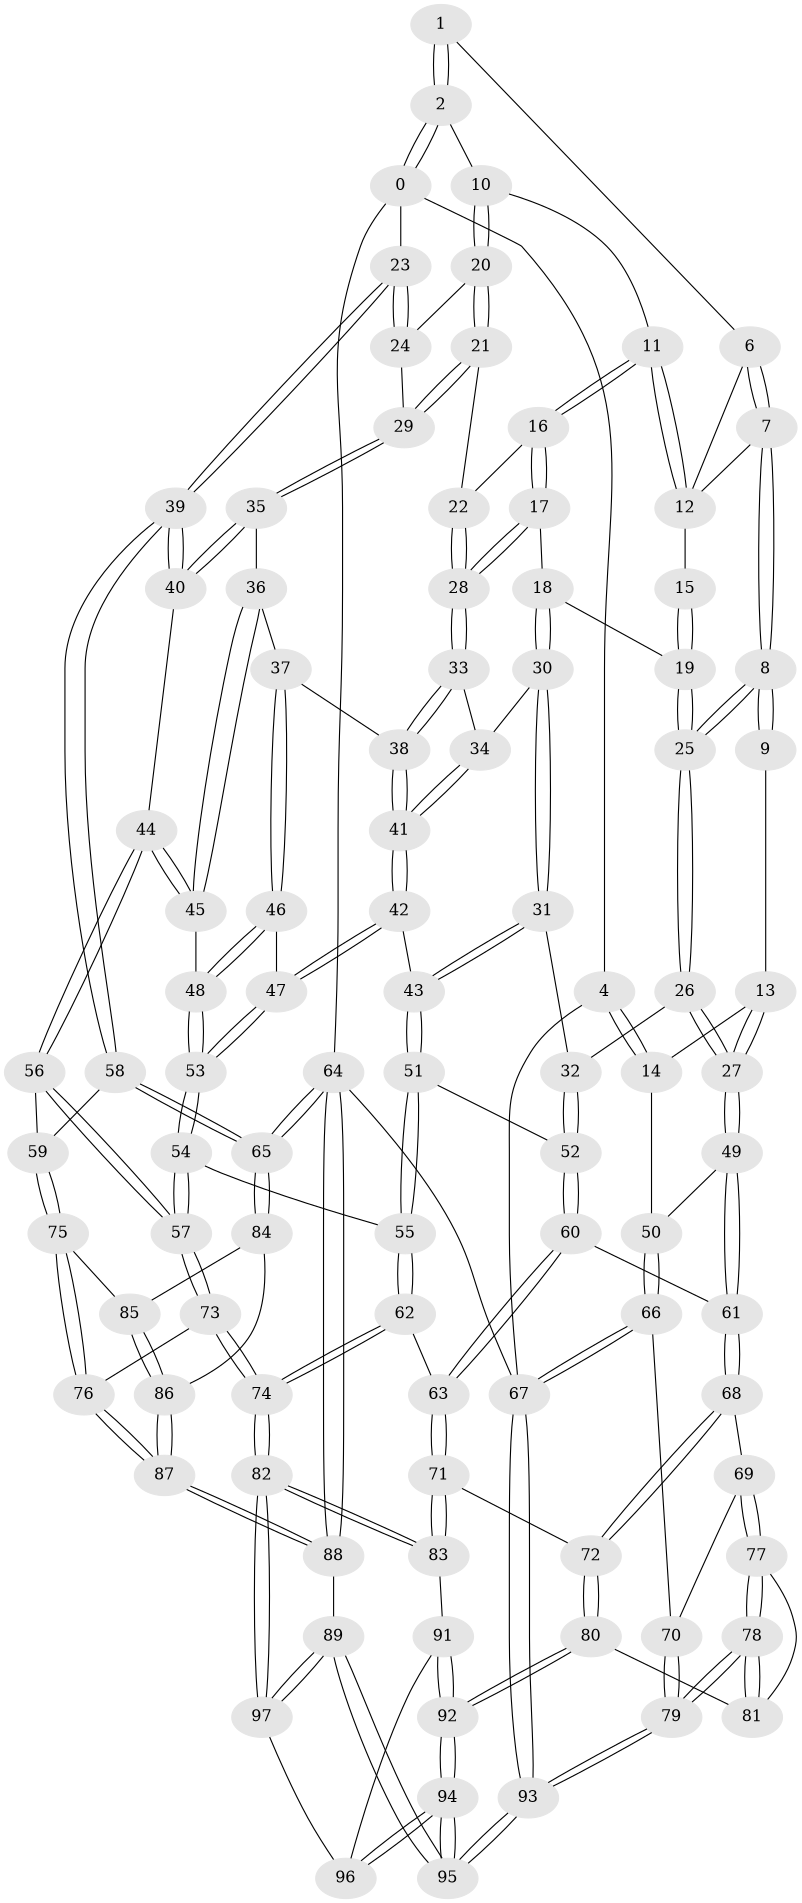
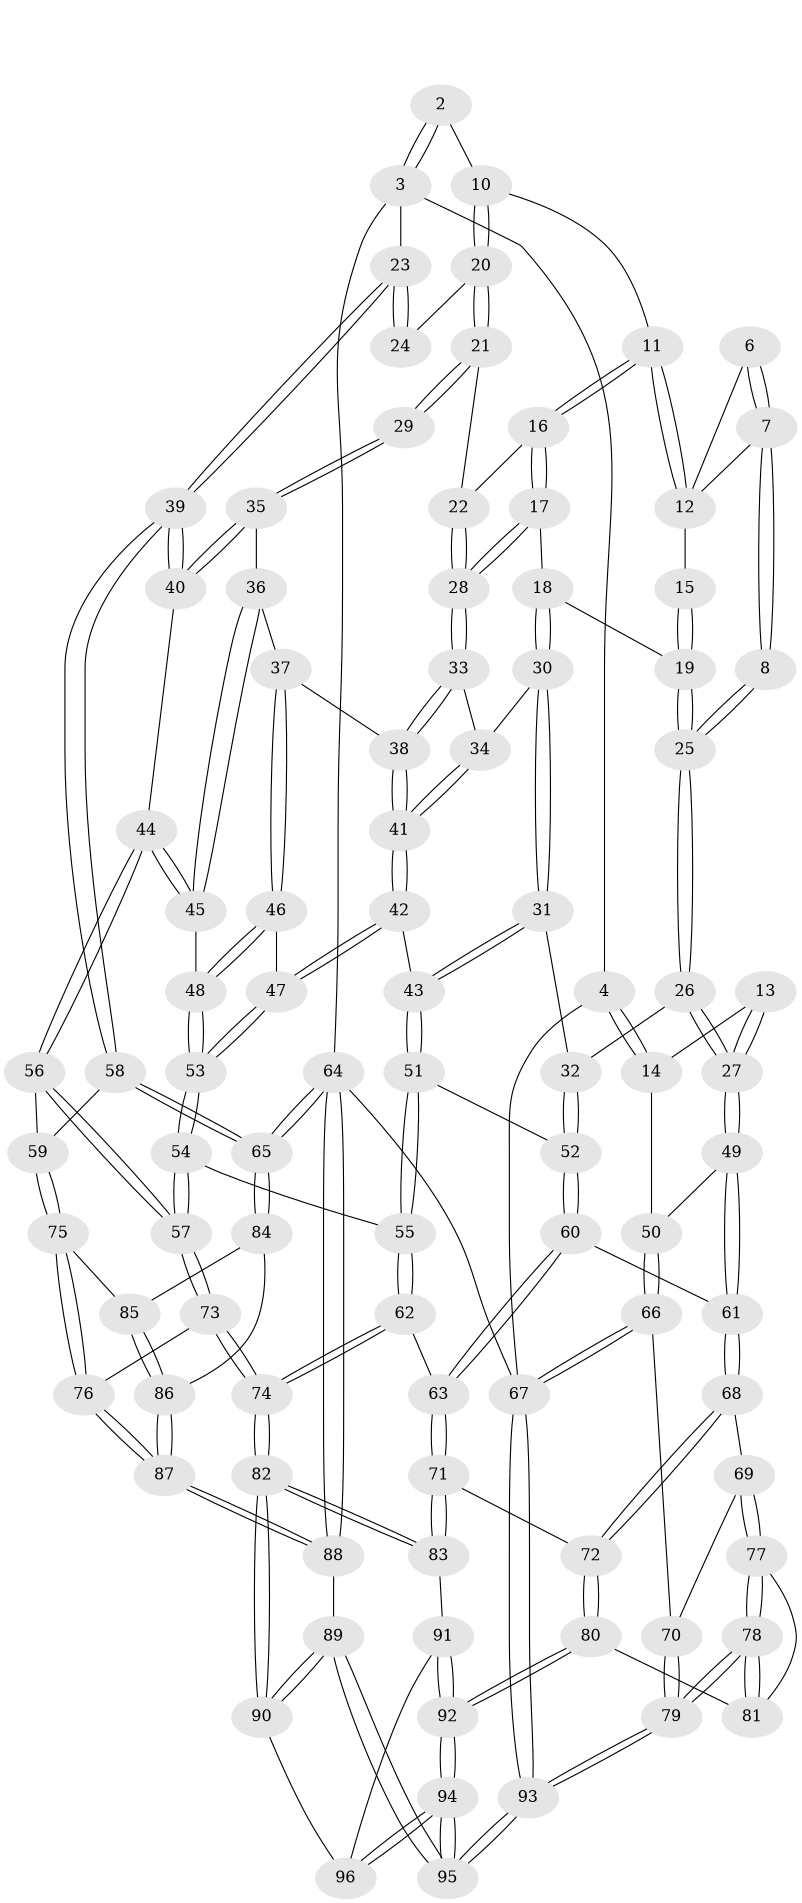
node "1": removed
node "0": label "0" -> "3"
edge "24" -- "29": removed
node "9": removed
node "97": label "97" -> "90"
